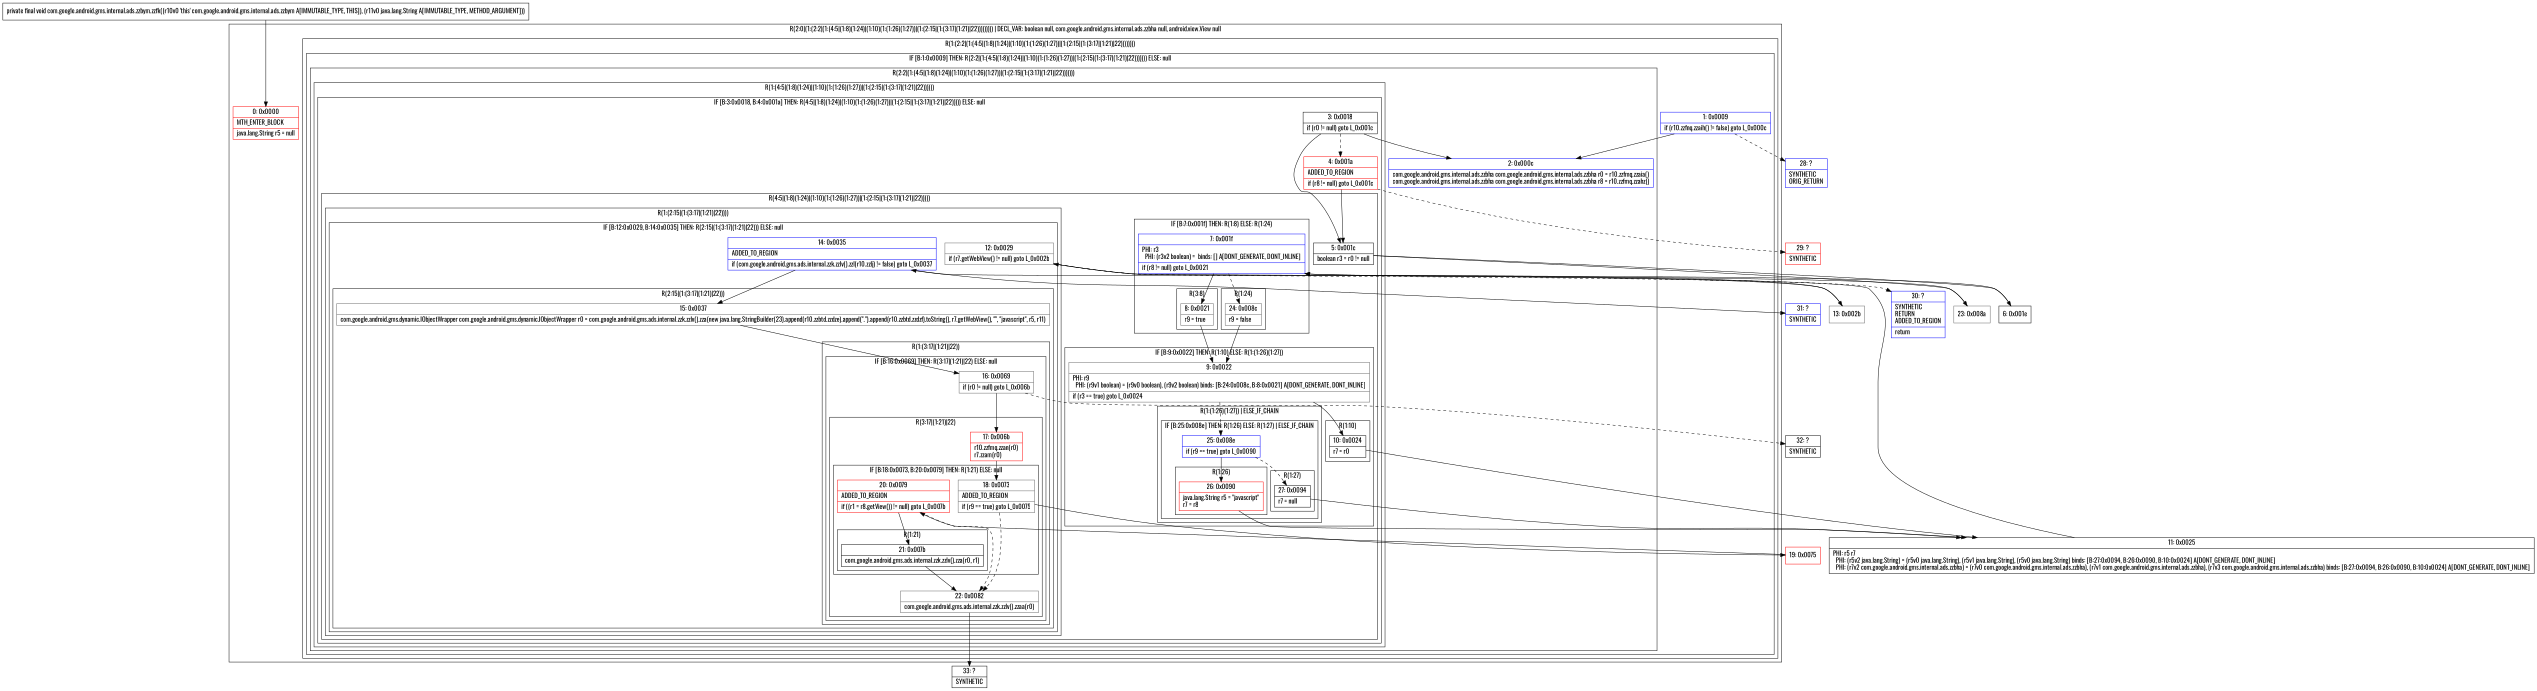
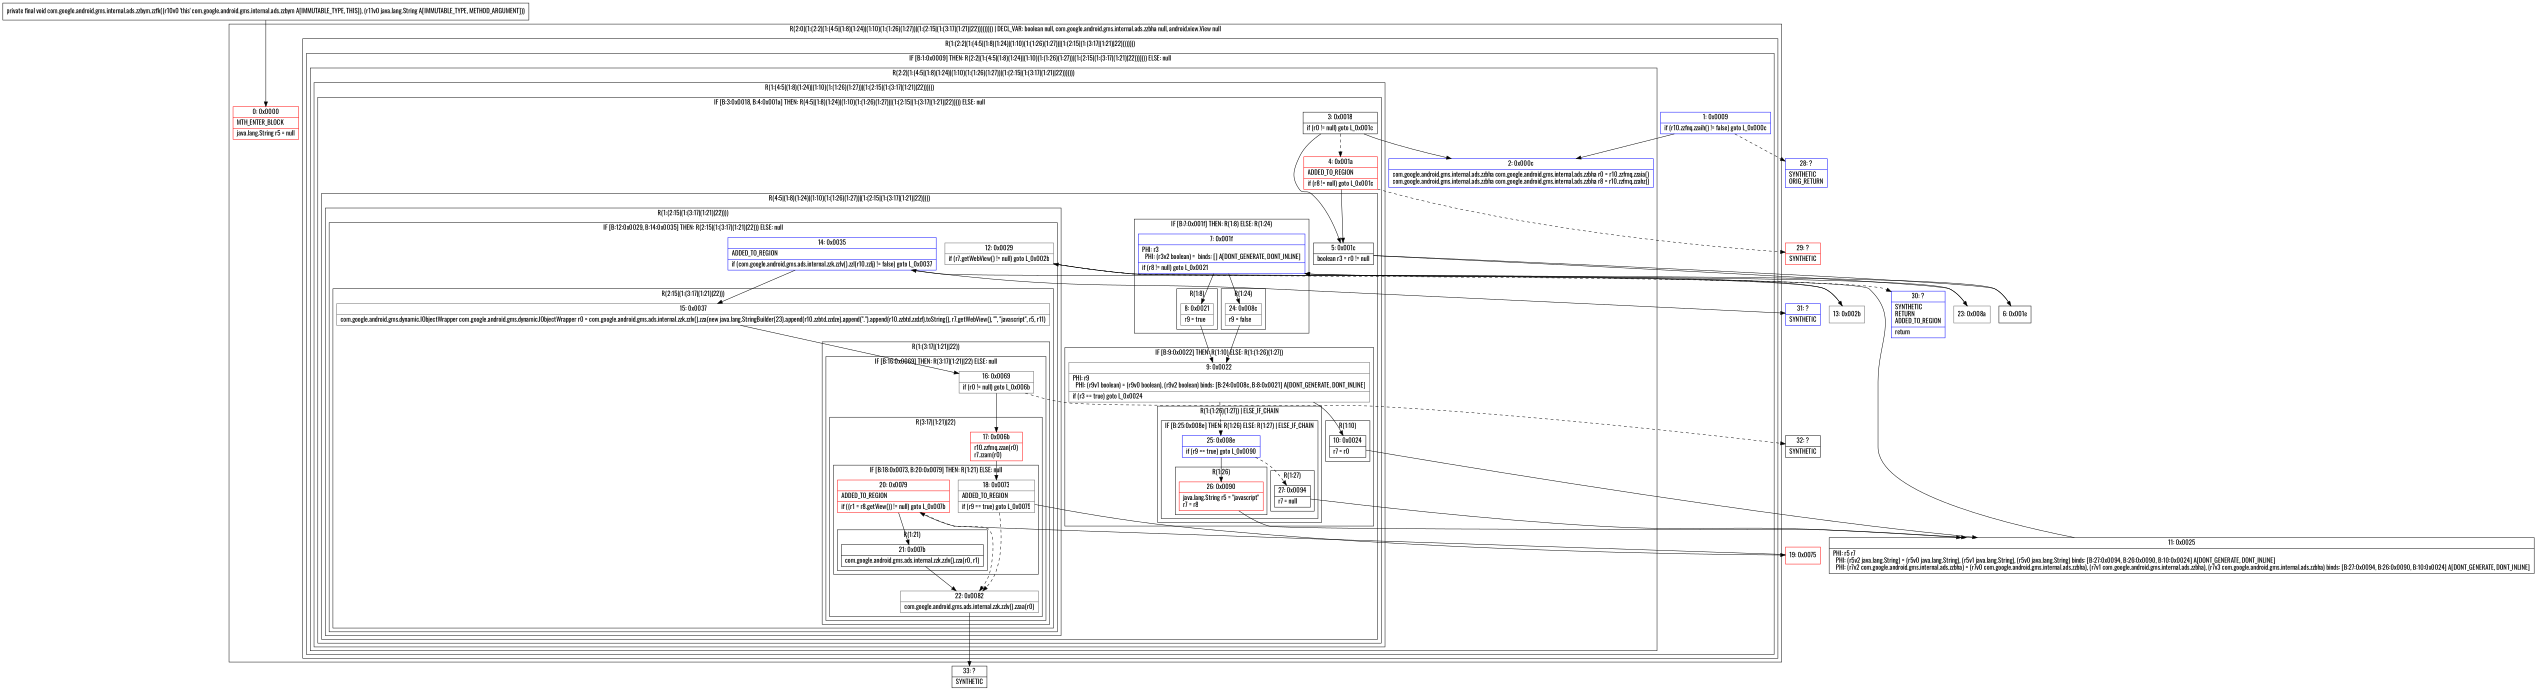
edge "7: 0x001f" -> "24: 0x008c": style dashed -> solid
cluster "R(3:8)": label "R(3:8)" -> "R(1:8)"
